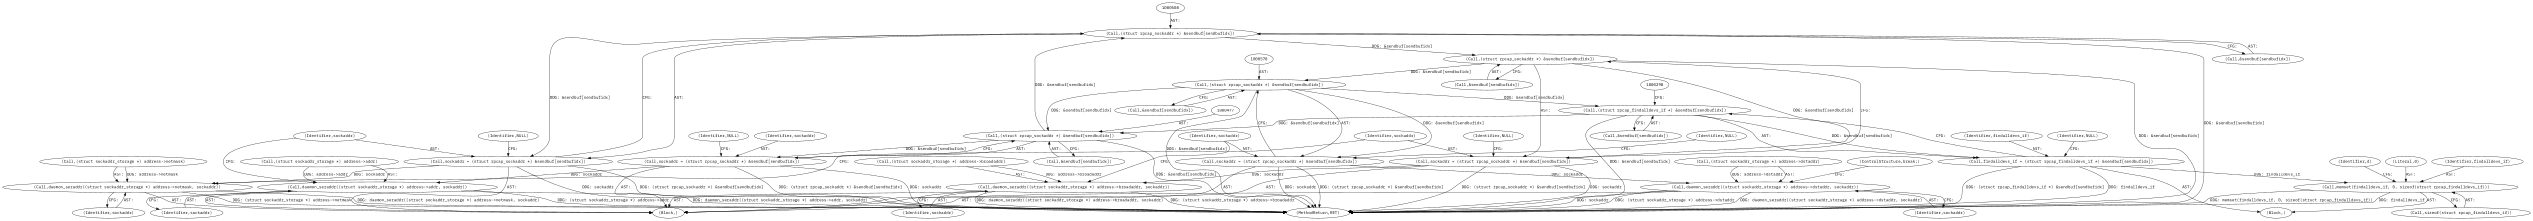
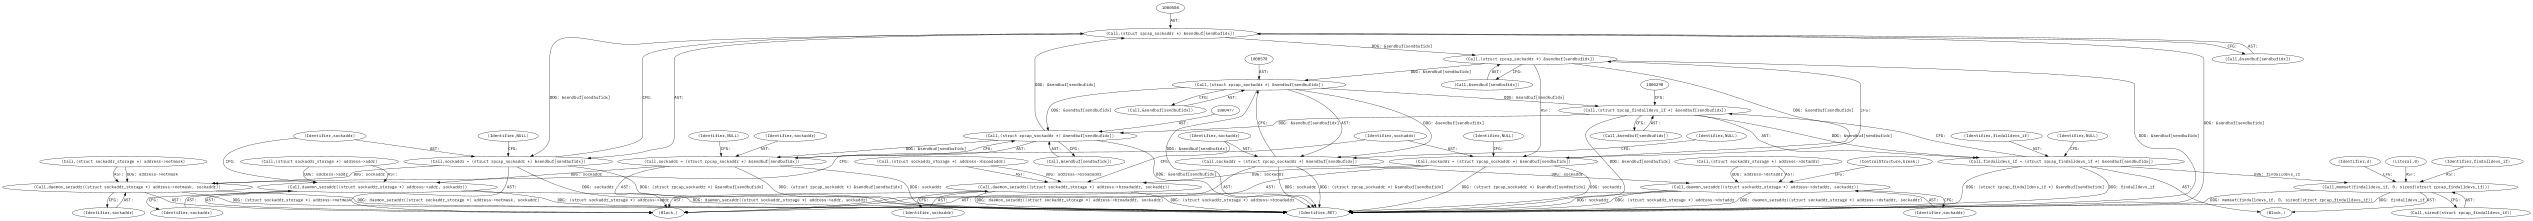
node "(MethodReturn,RET)": label "(MethodReturn,RET)" -> "(Identifier,RET)"
